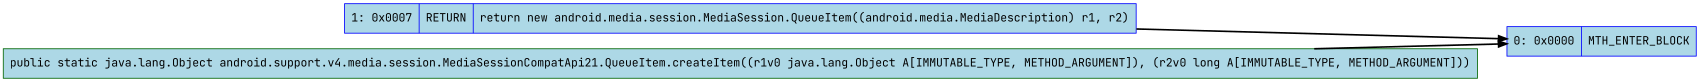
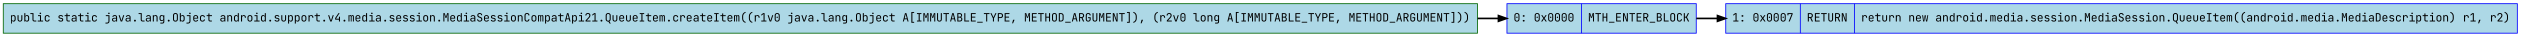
edge "1: 0x0007" -> "0: 0x0000": reversed
